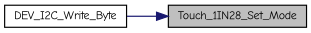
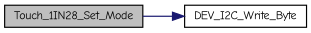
edge "DEV_I2C_Write_Byte" -> "Touch_1IN28_Set_Mode": reversed
